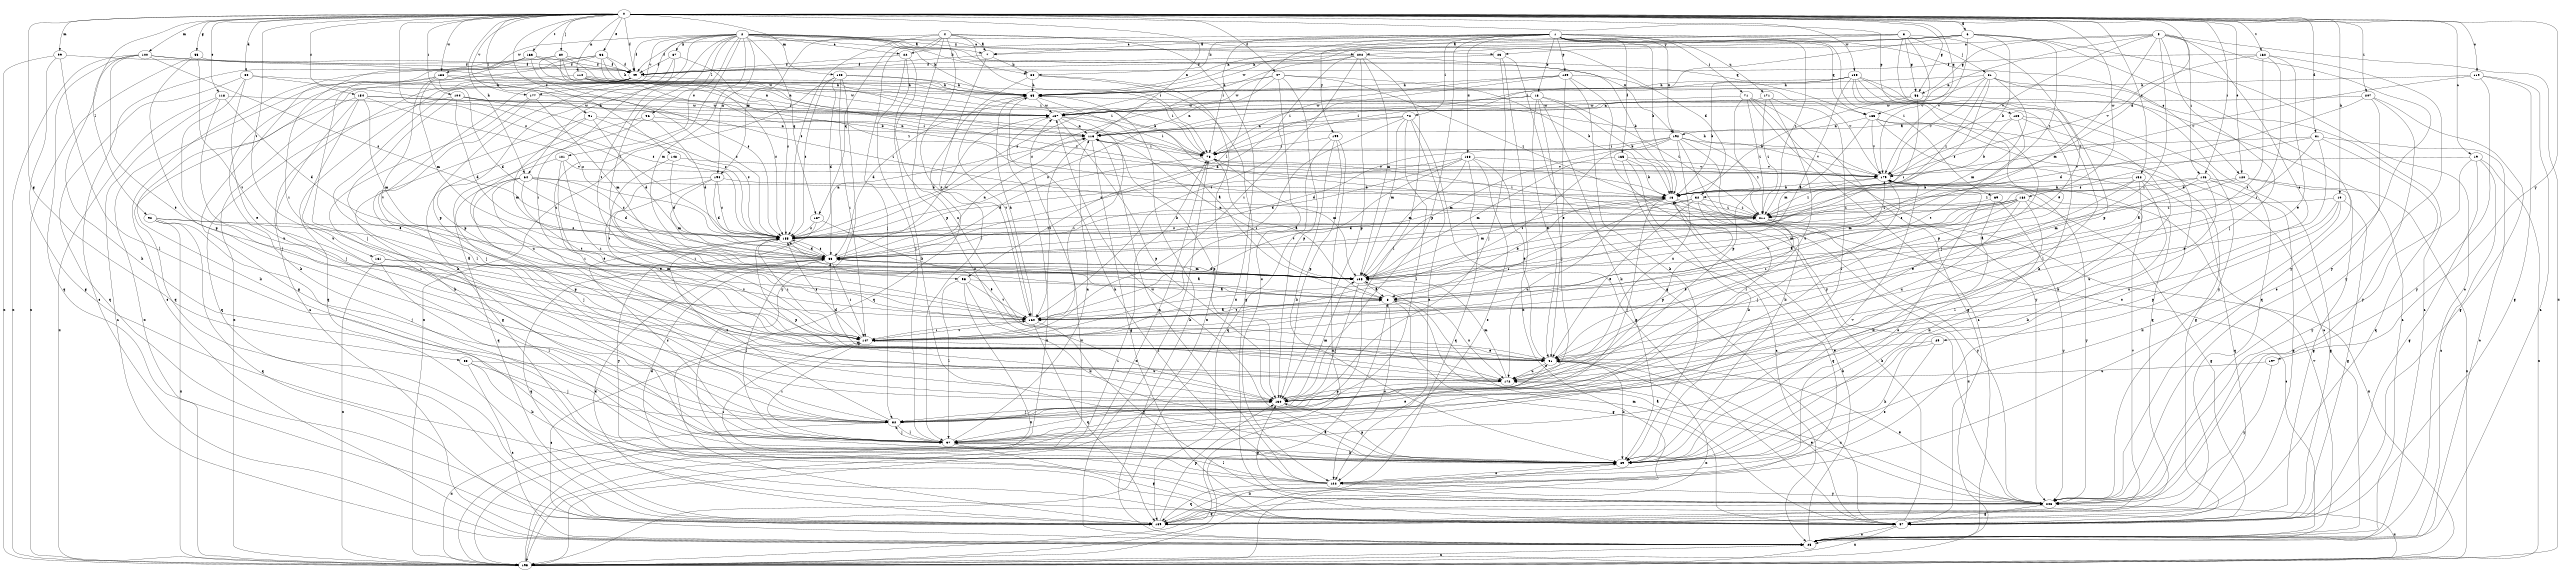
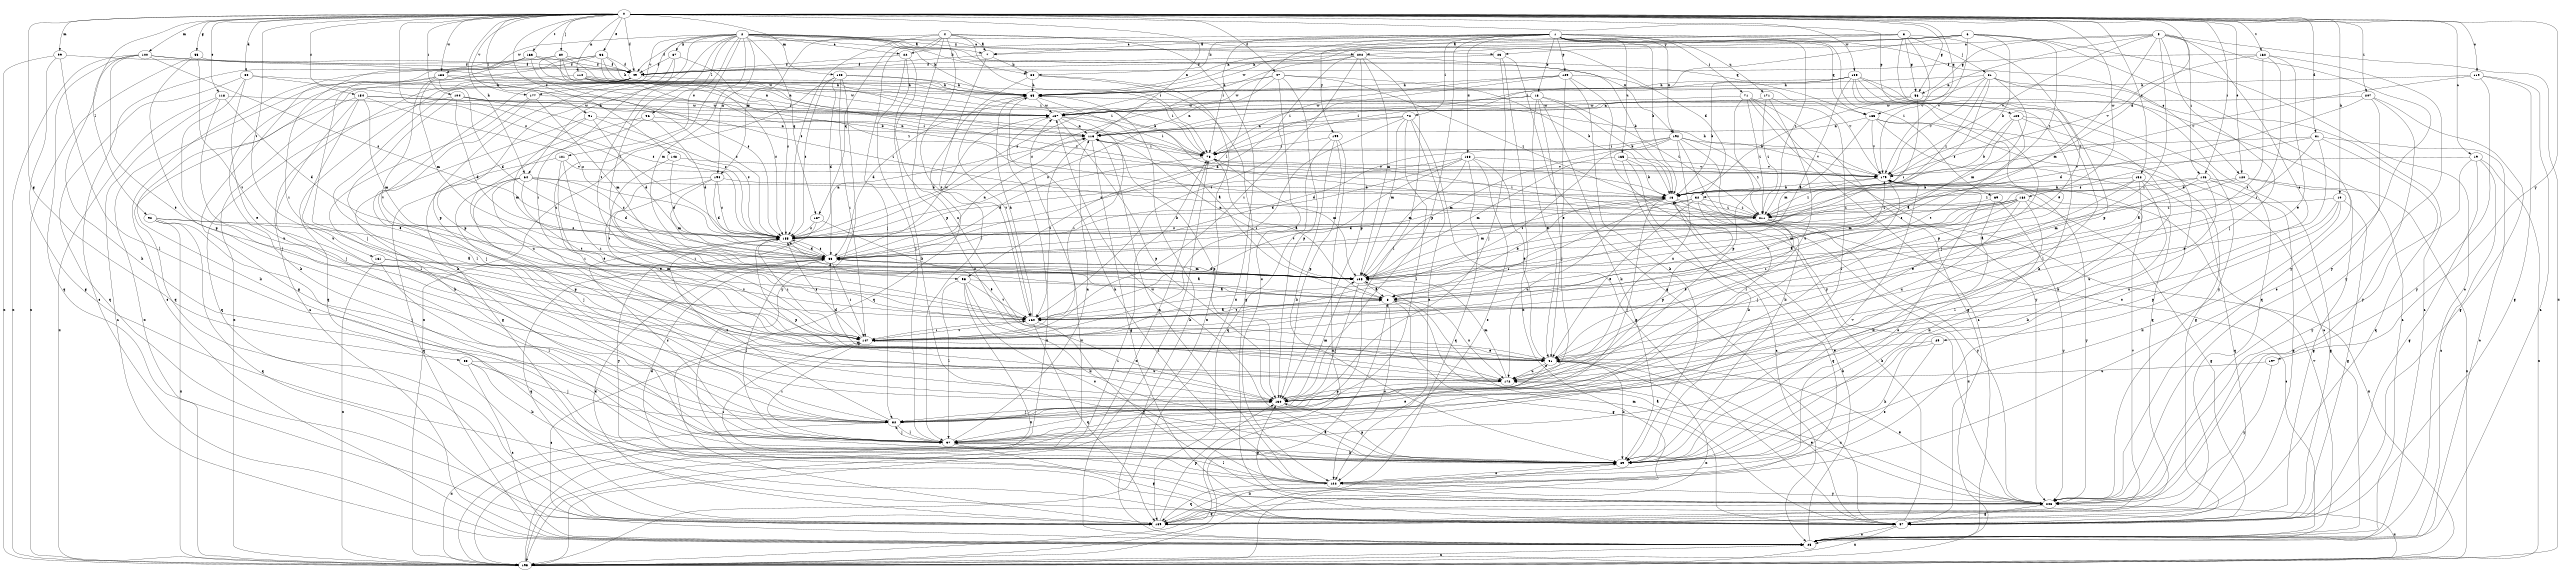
edge "0" -> "6": removed, label "a"
edge "2" -> "49": removed, label "f"
edge "1" -> "165": label "f" -> "u"
edge "125" -> "192": now "125" -> "8"
edge "155" -> "211": removed, label "z"
edge "177" -> "97": label "r" -> "l"
edge "95" -> "122": added, label "o"
edge "121" -> "139": now "121" -> "25"
